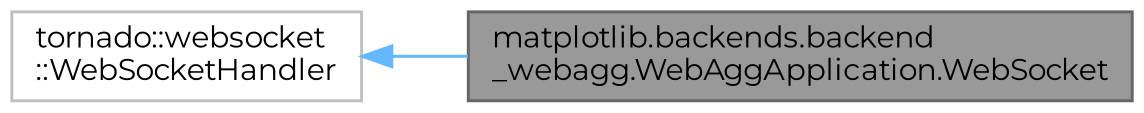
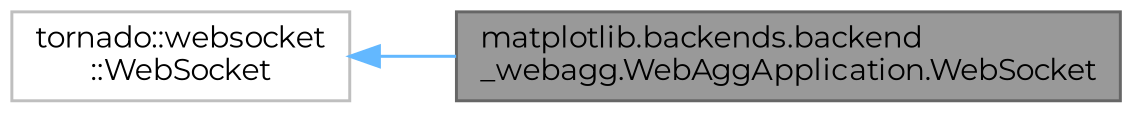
node "tornado::websocket ::WebSocketHandler": label "tornado::websocket ::WebSocketHandler" -> "tornado::websocket ::WebSocket"
